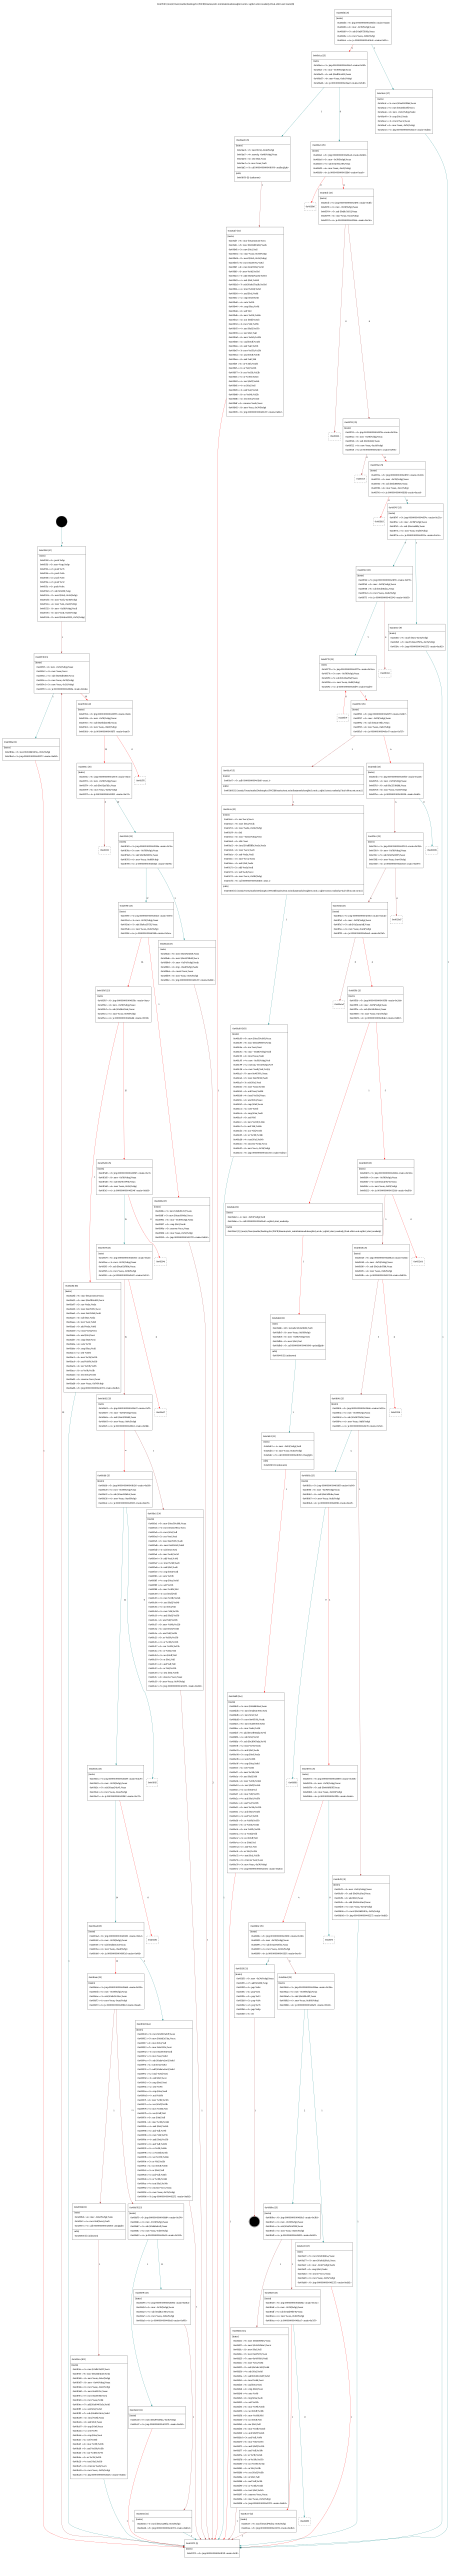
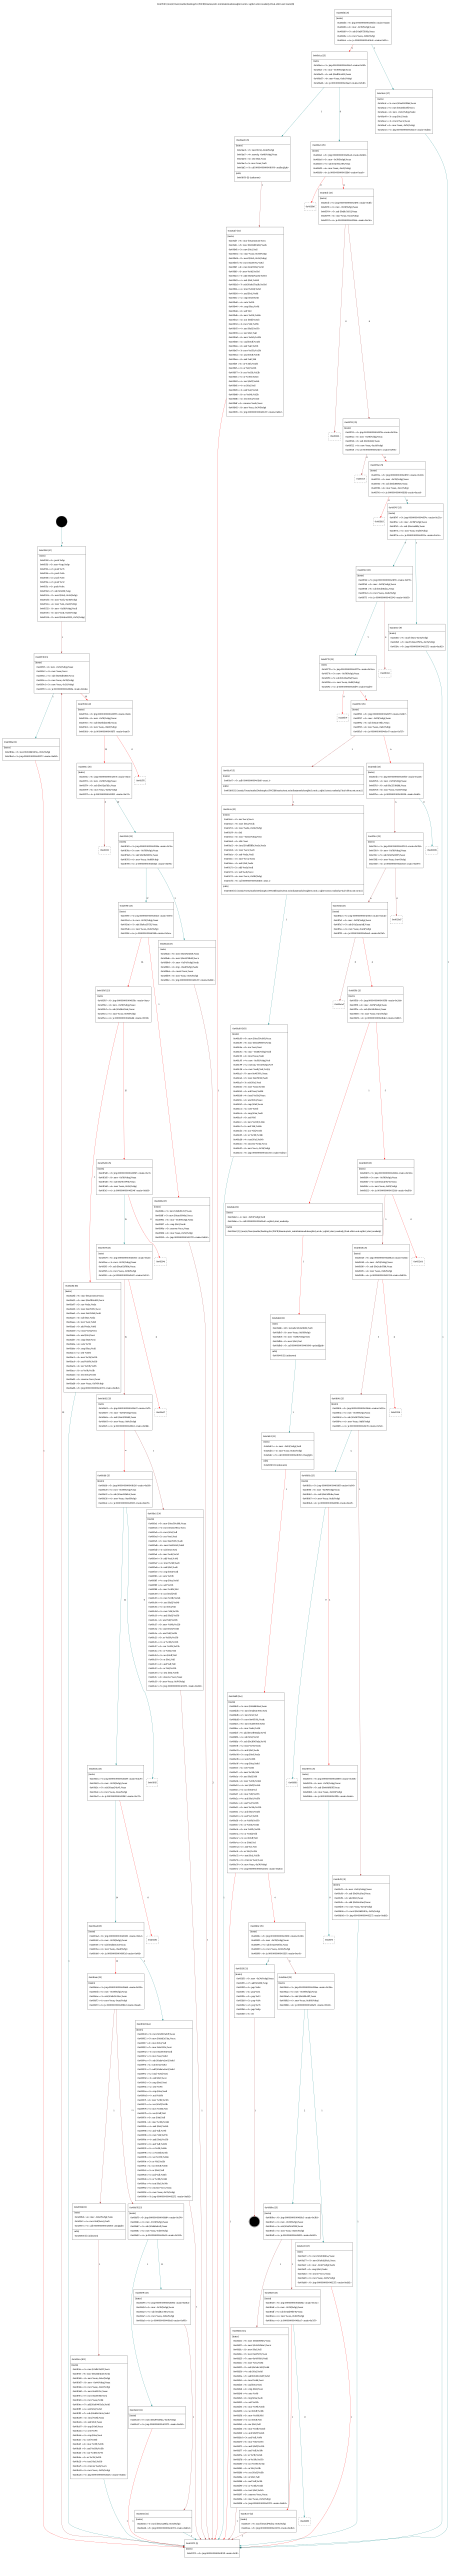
edge "0x401fe9" -> "0x401779 [25]": reversed
edge "0x401873 [25]" -> "0x40188c [25]": now "0x401dd1 [144]" -> "0x40188c [25]"
